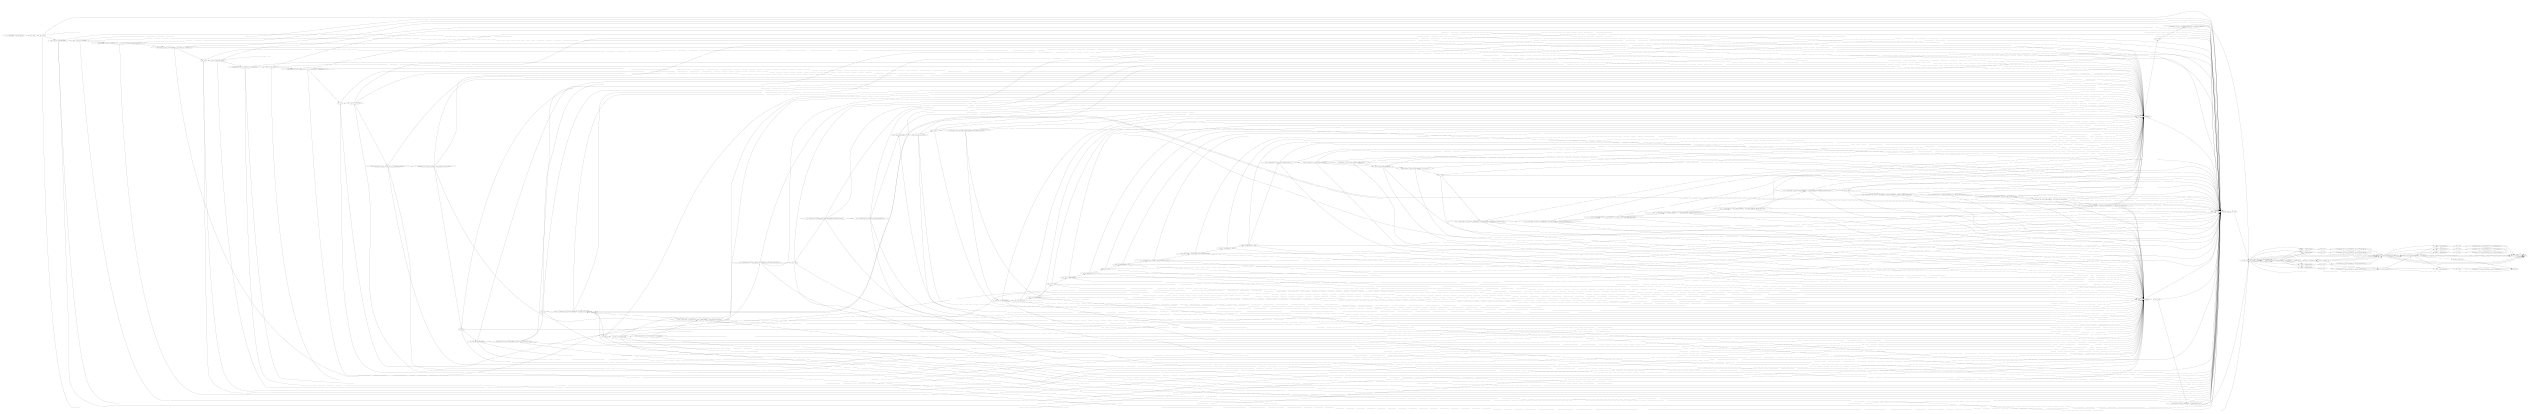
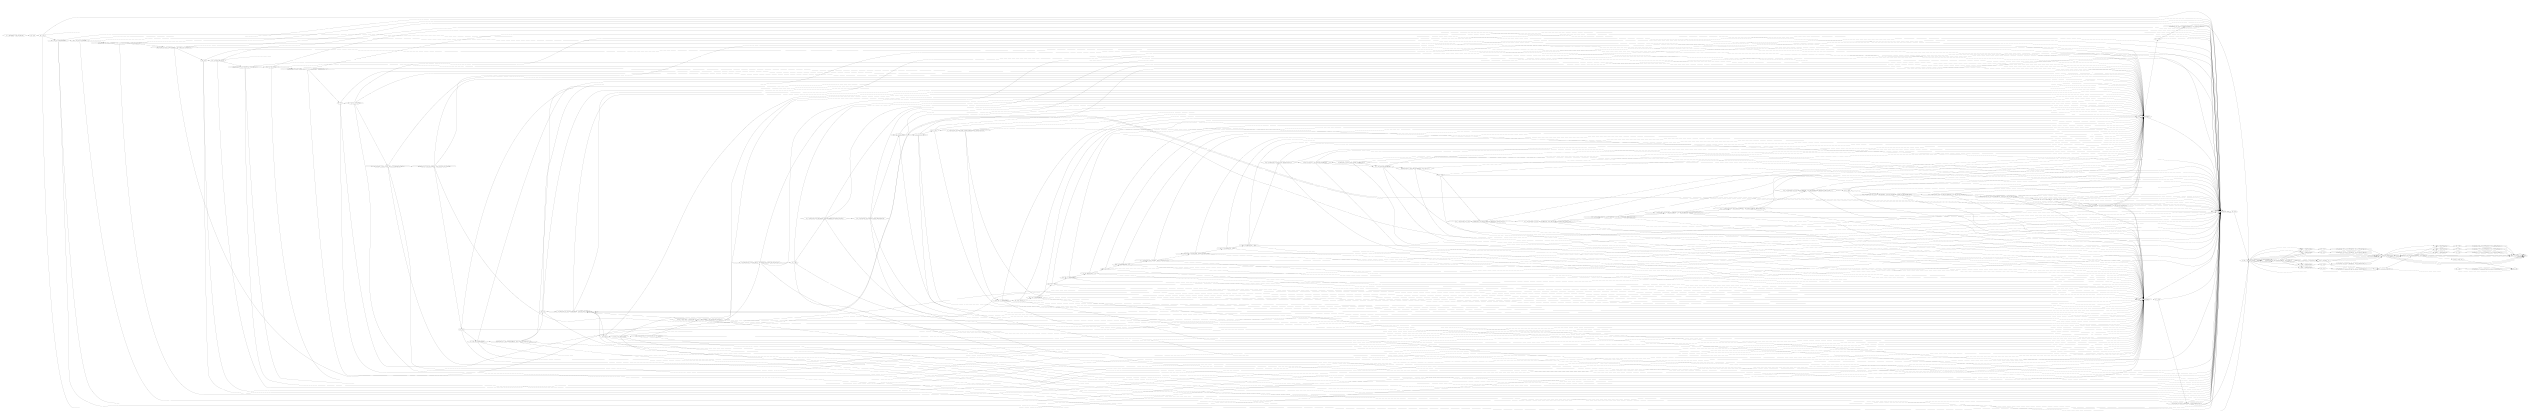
node "$r22 := @caughtexception": removed
